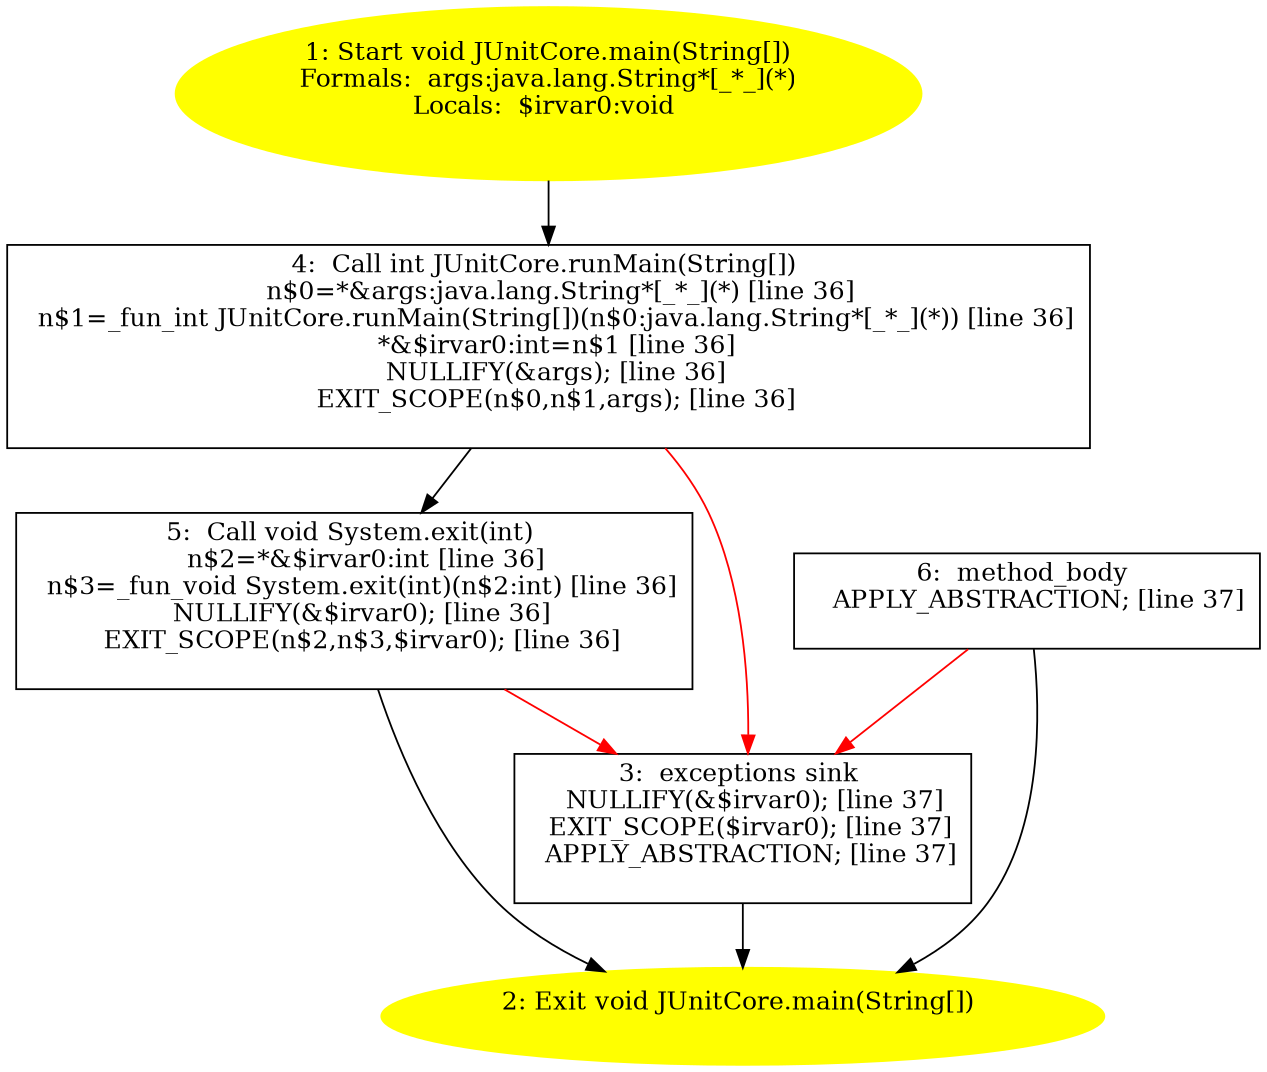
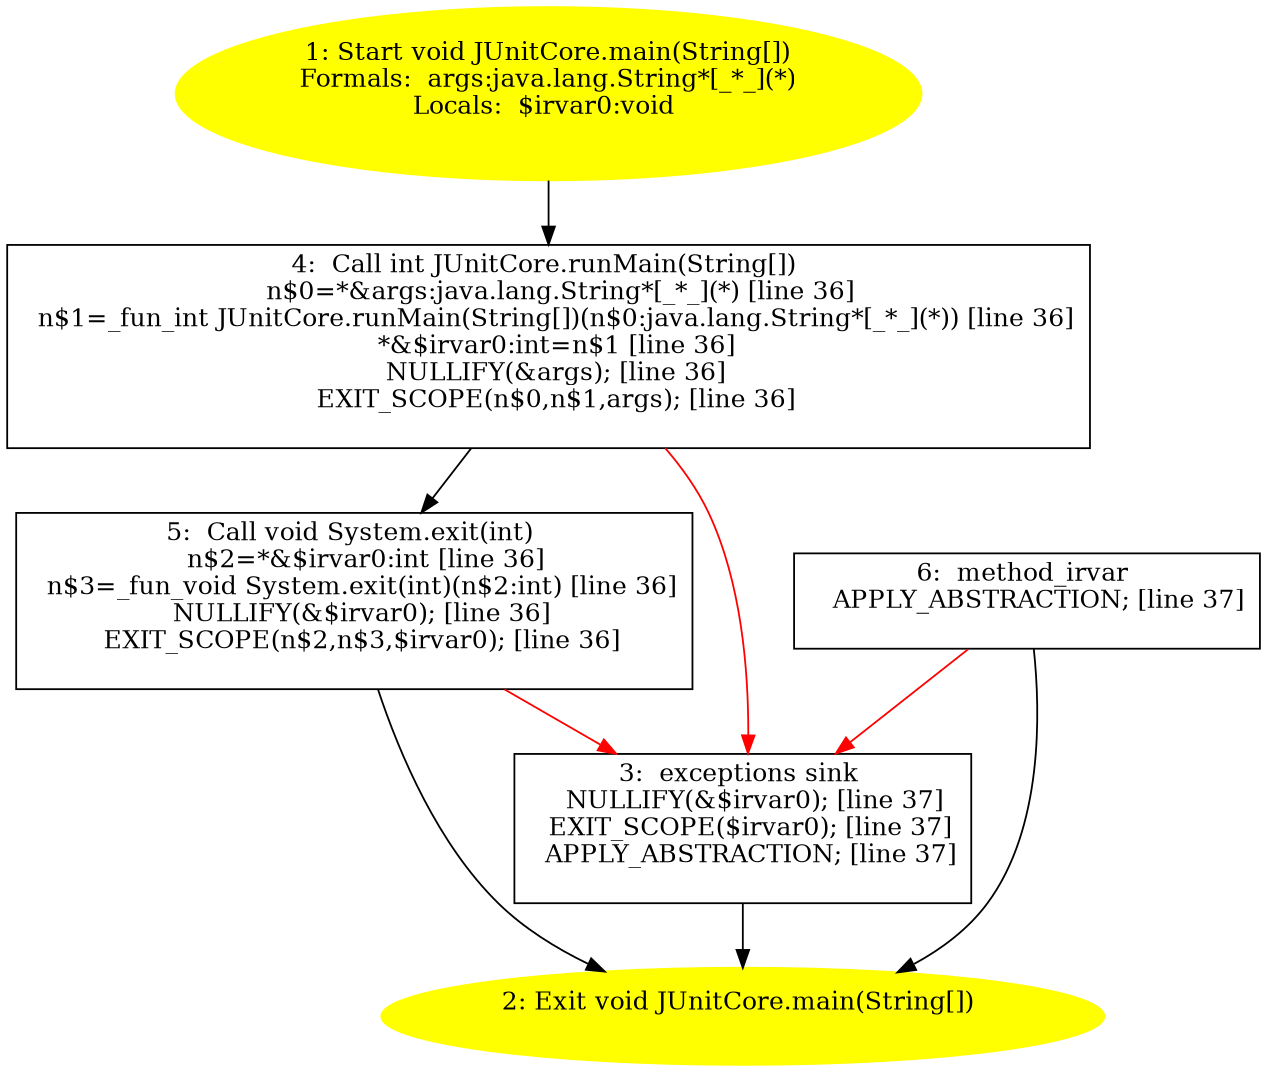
node "6:  method_body APPLY_ABSTRACTION; [line 37]": label "6:  method_body APPLY_ABSTRACTION; [line 37]" -> "6:  method_irvar APPLY_ABSTRACTION; [line 37]"
